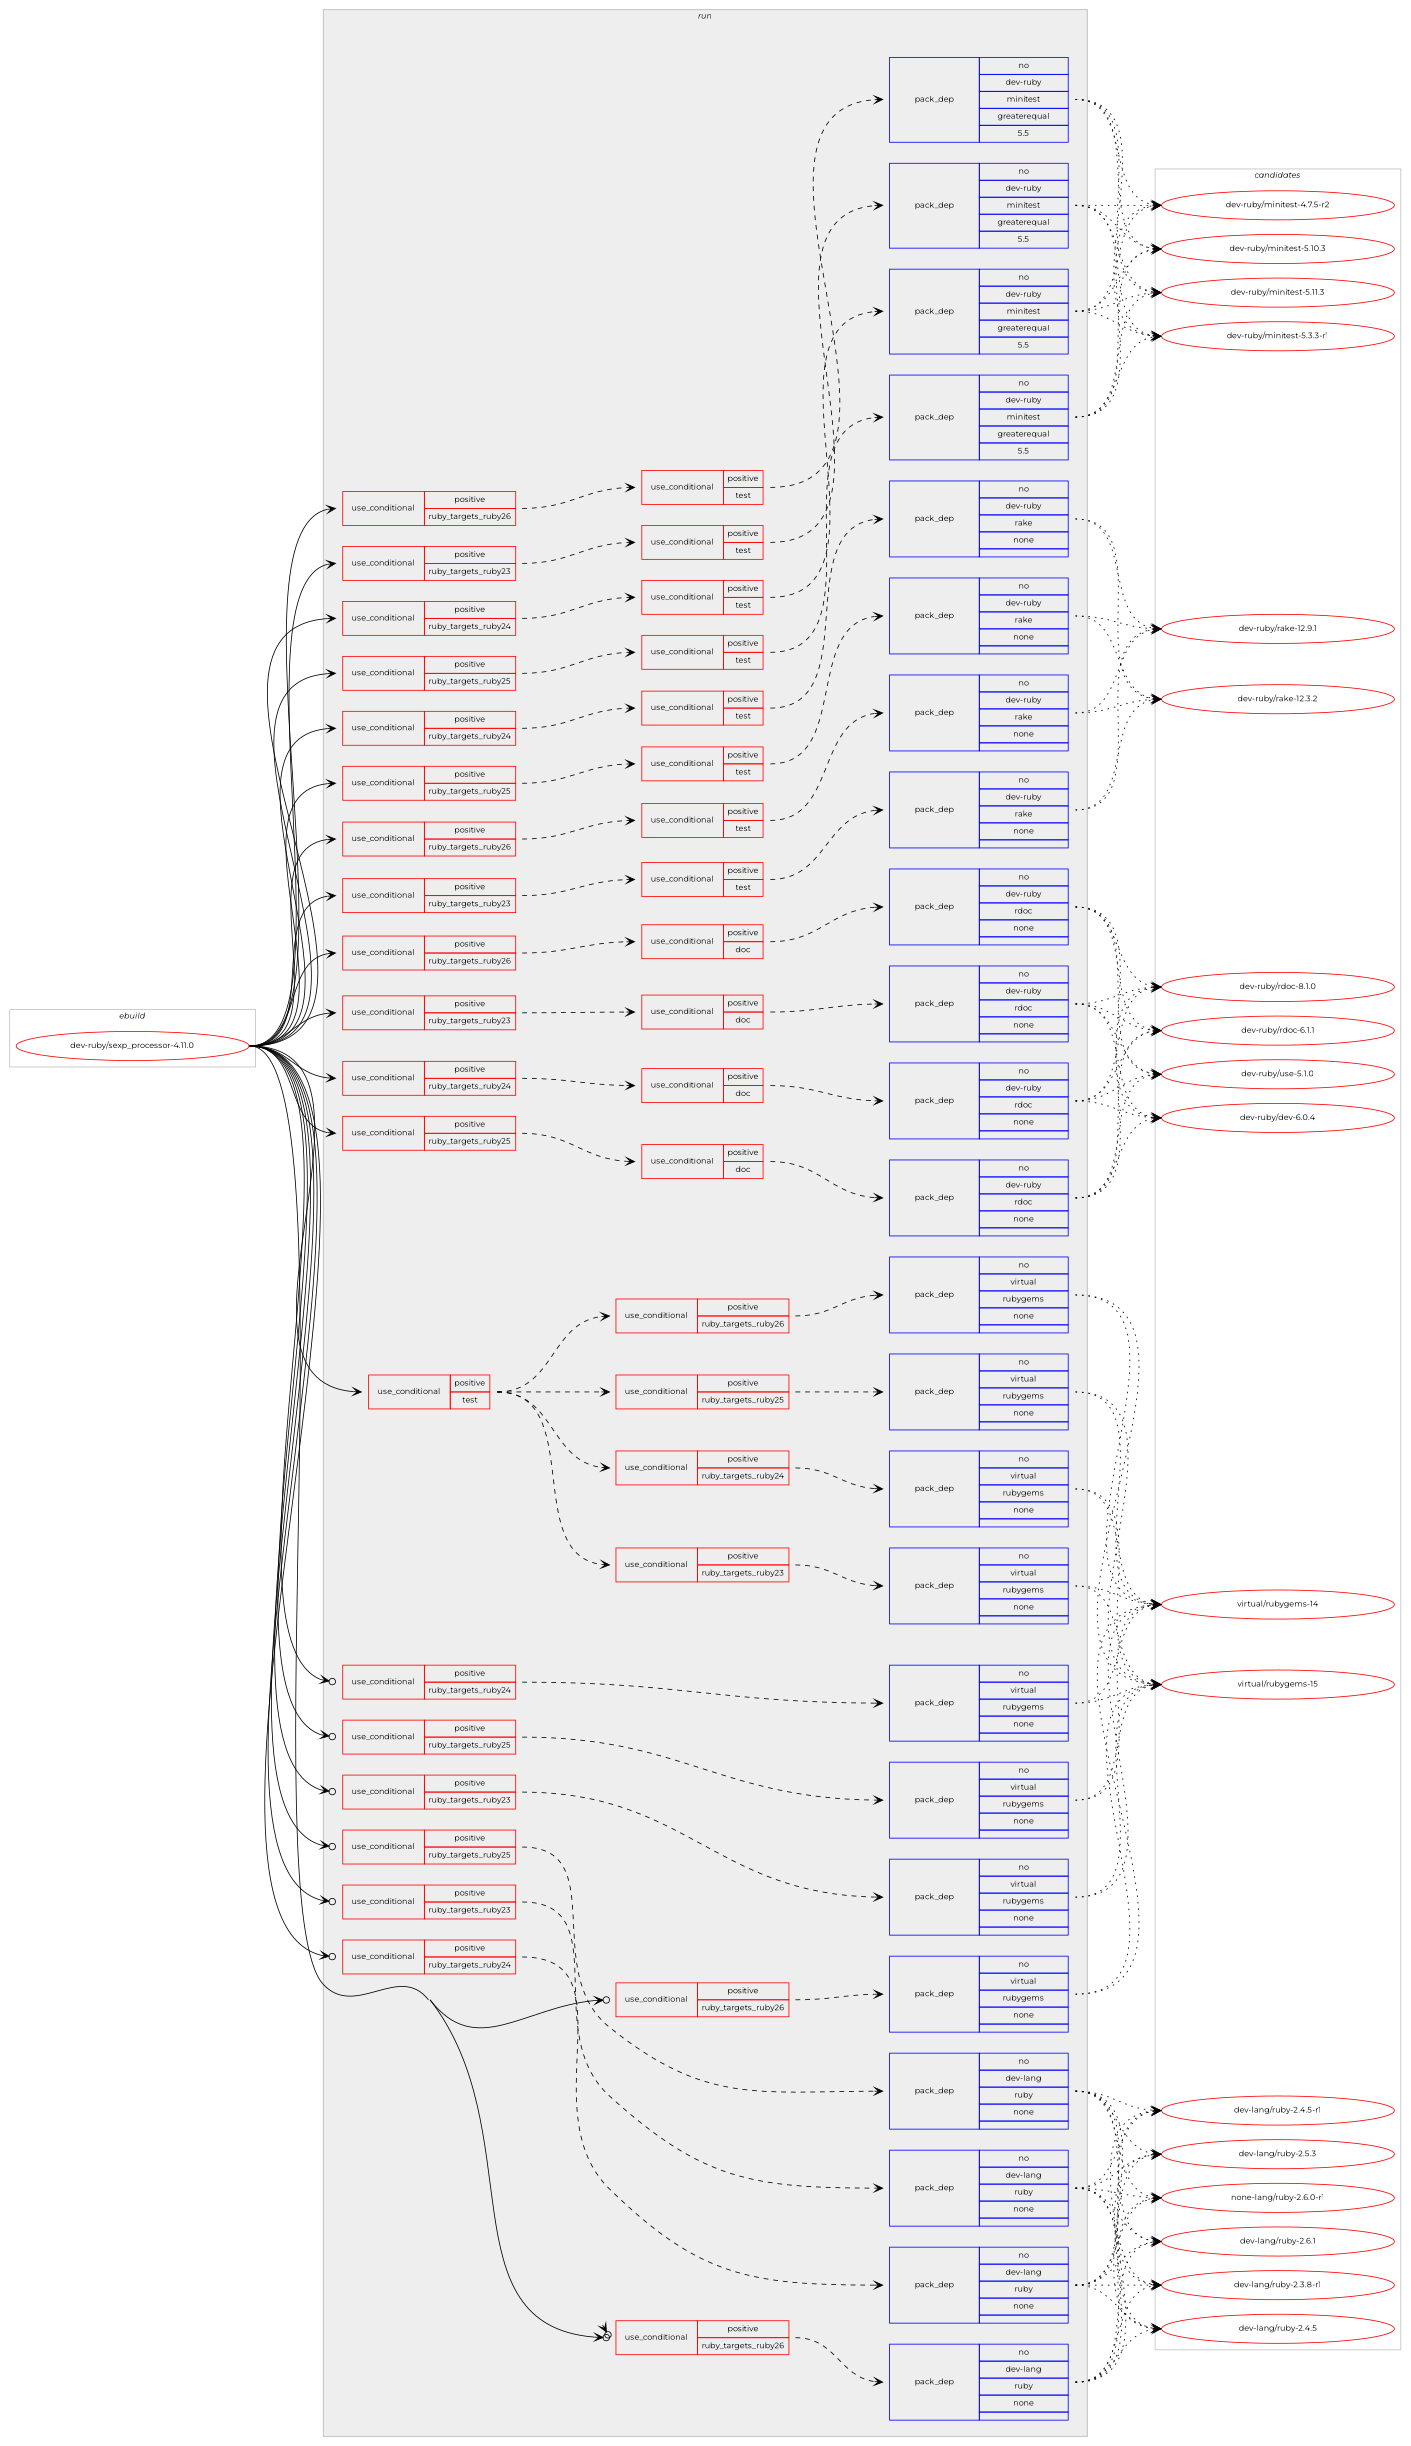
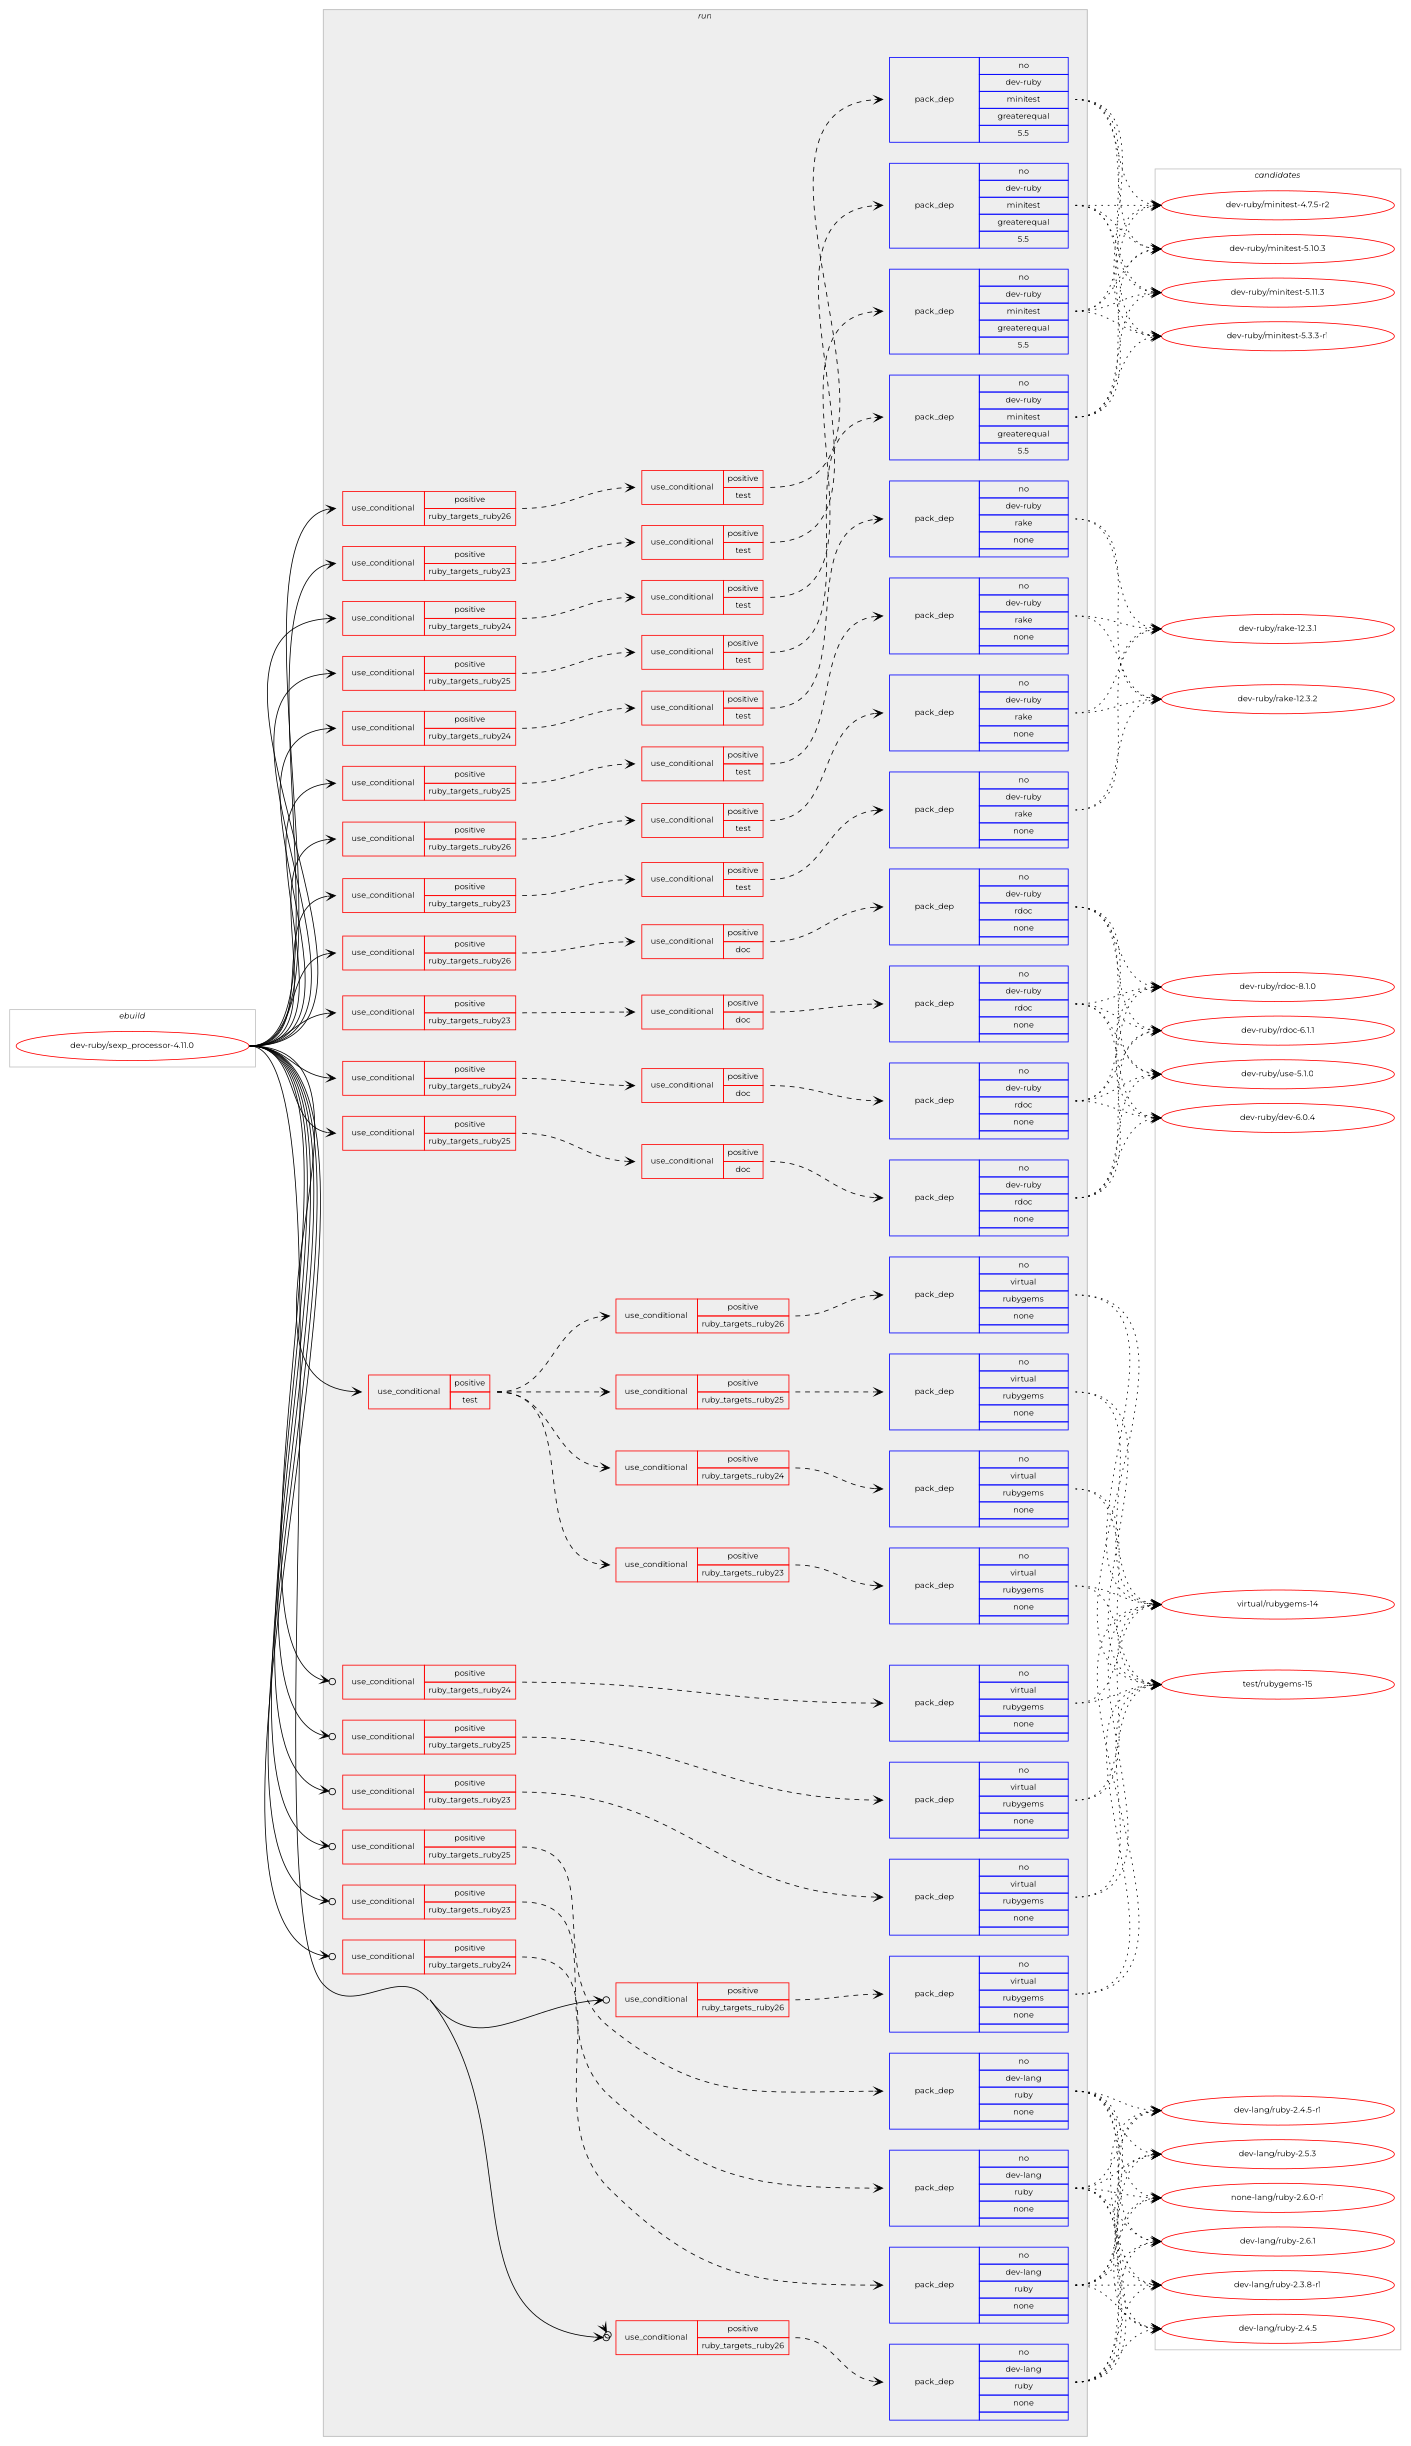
node "dev-ruby/rake-12.9.1": label "dev-ruby/rake-12.9.1" -> "dev-ruby/rake-12.3.1"
node "virtual/rubygems-15": label "virtual/rubygems-15" -> "test/rubygems-15"
